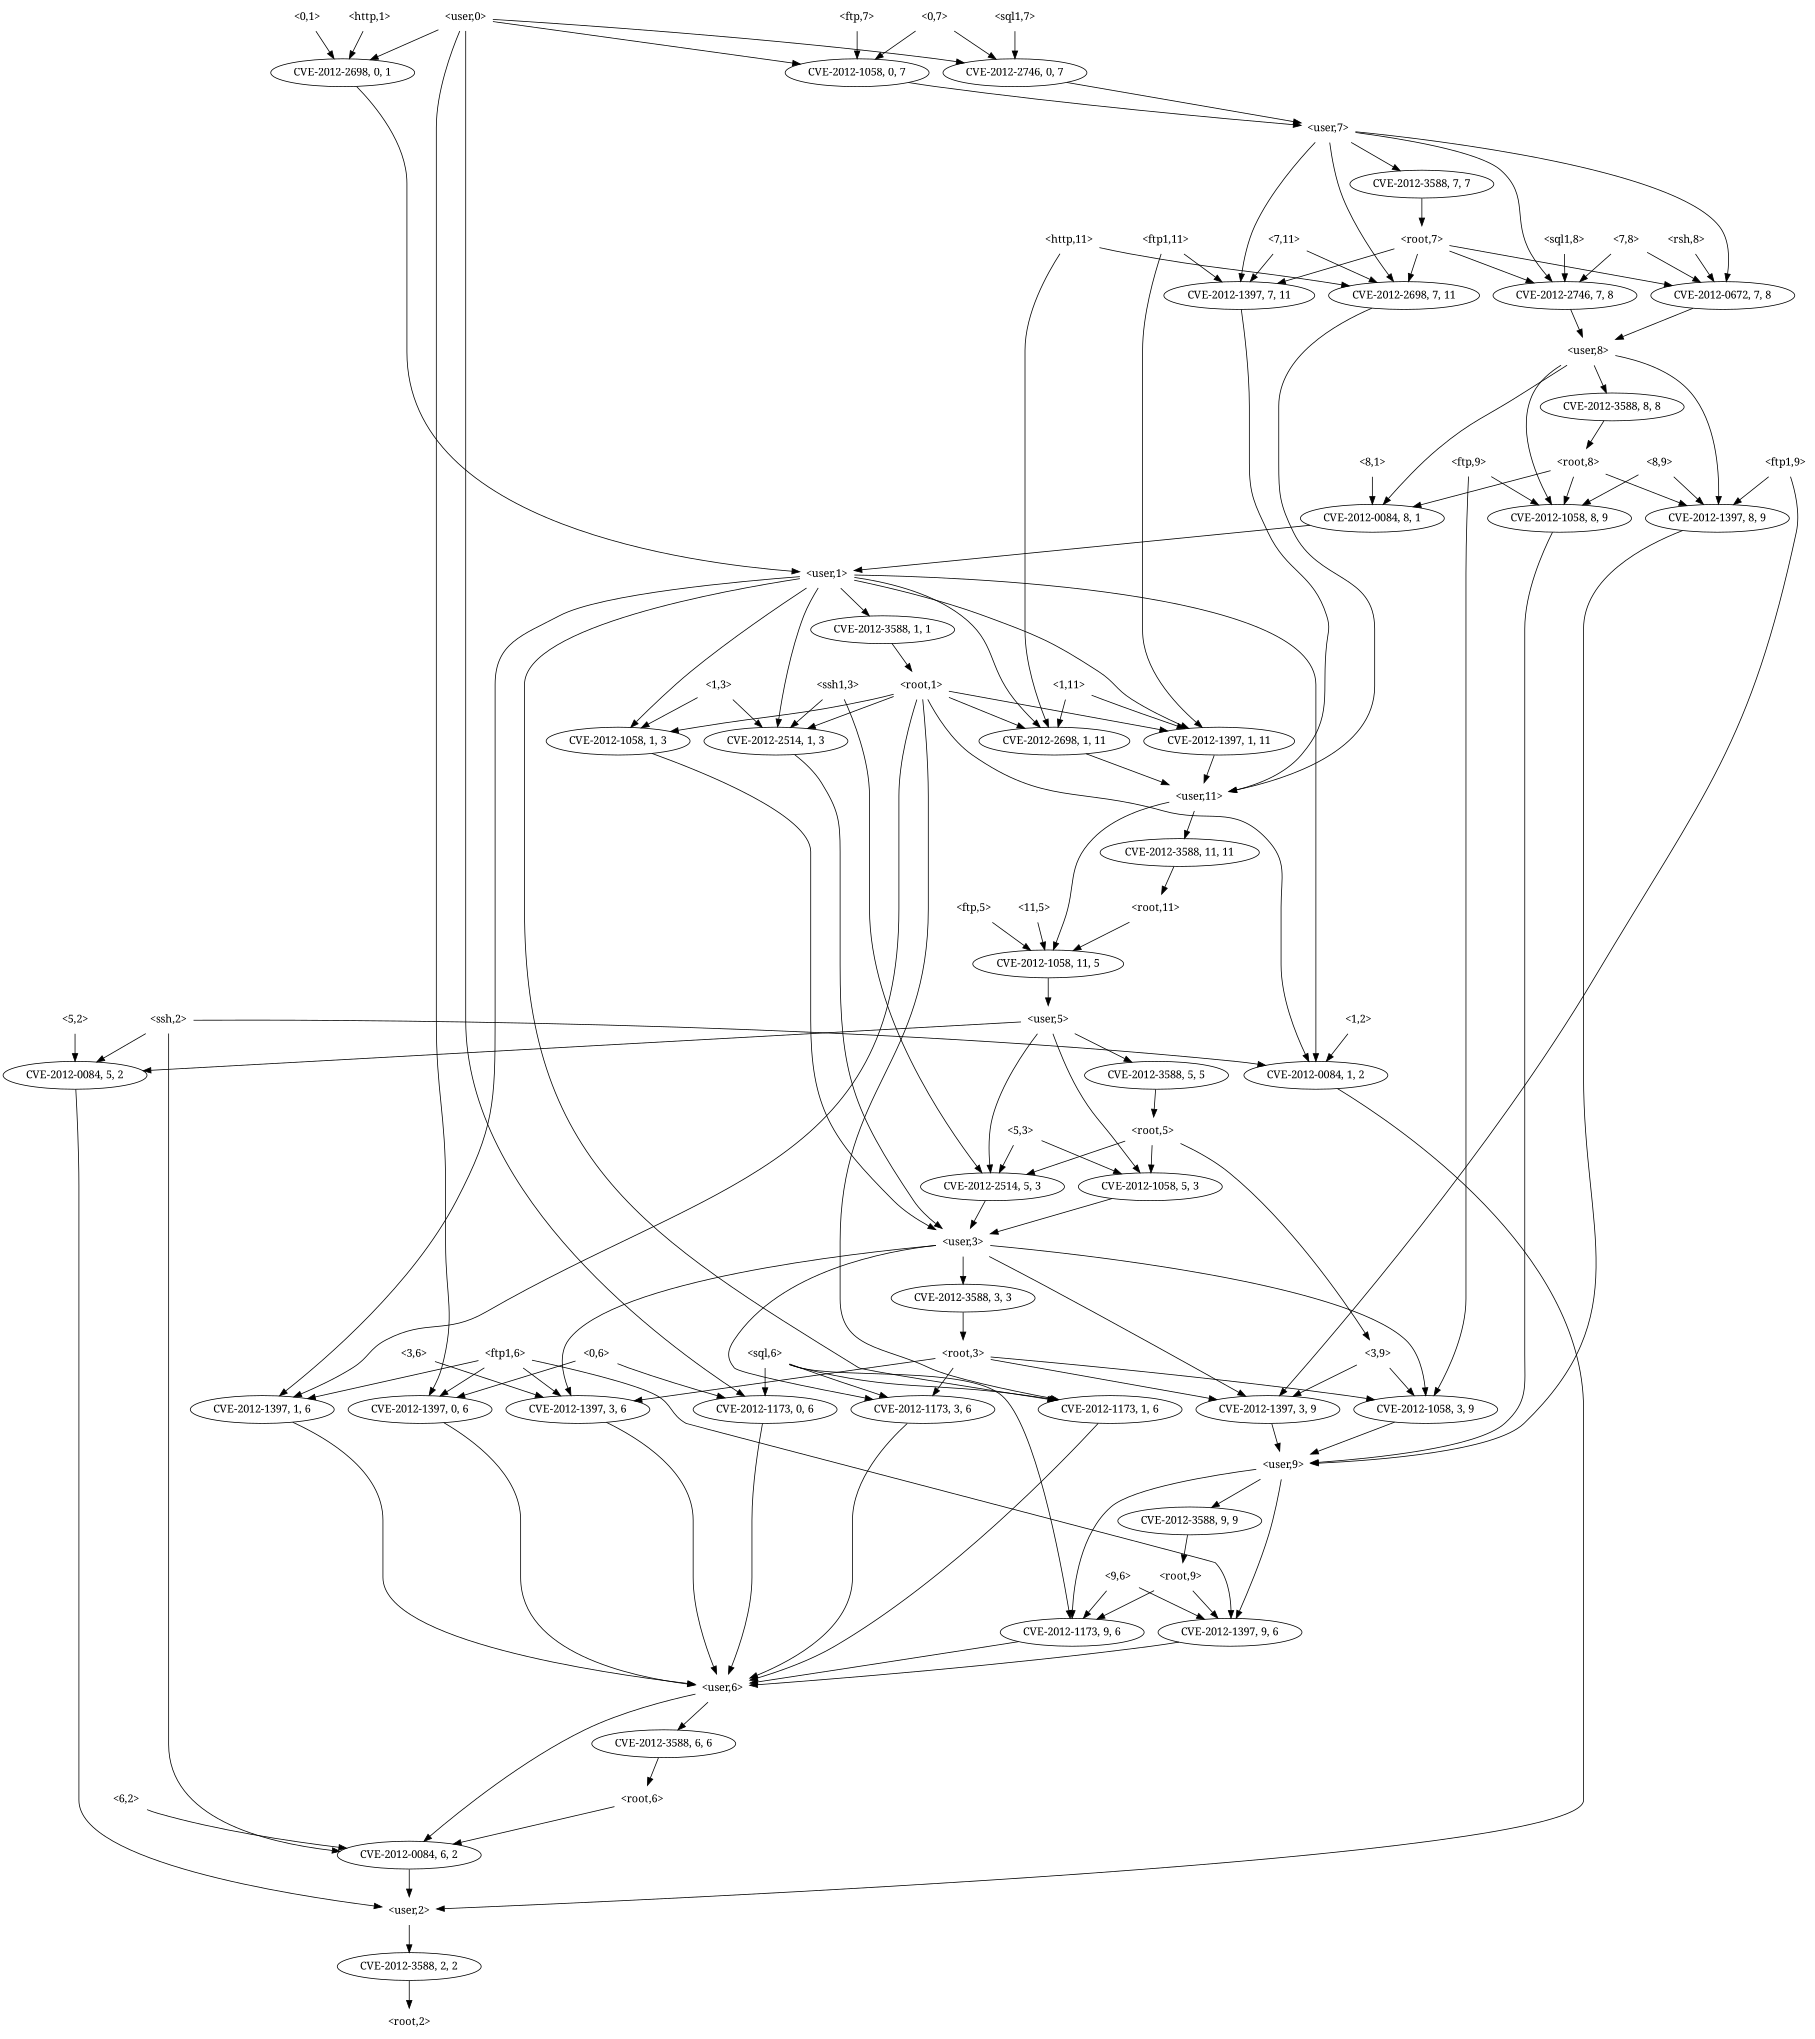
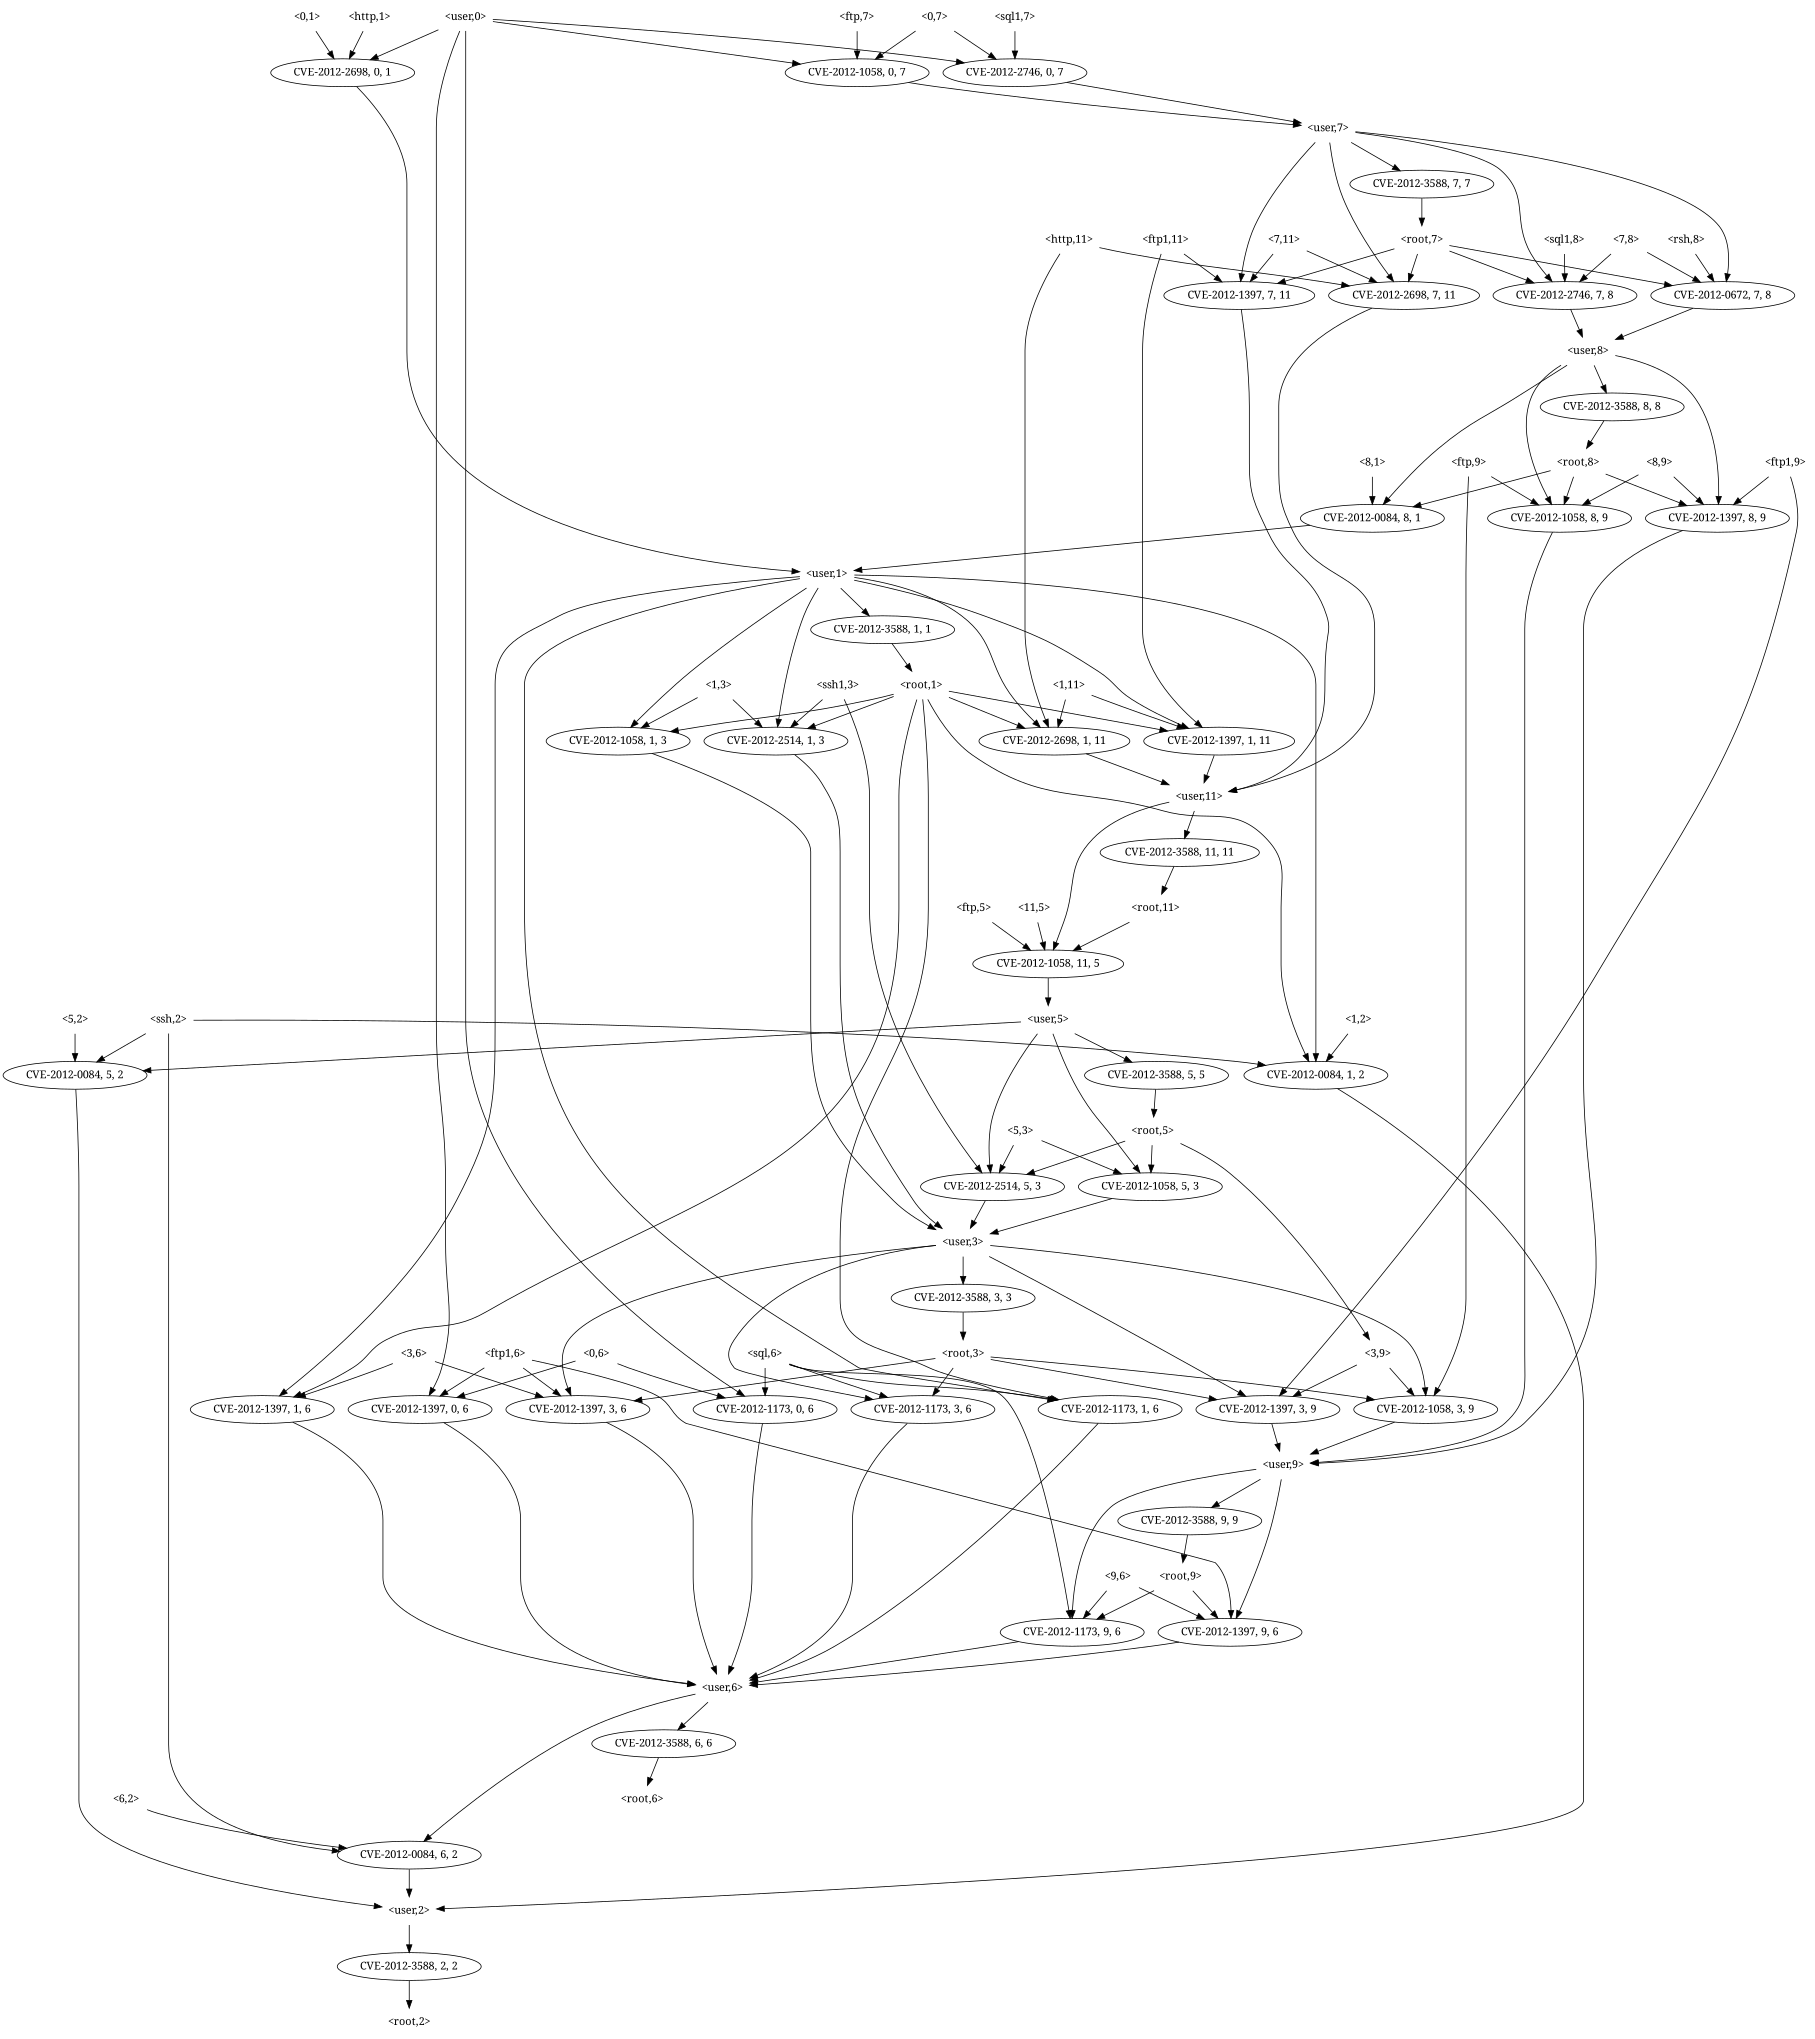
edge "<ftp1,6>" -> "CVE-2012-1397, 1, 6": now "<3,6>" -> "CVE-2012-1397, 1, 6"
edge "<root,6>" -> "CVE-2012-0084, 6, 2": removed
